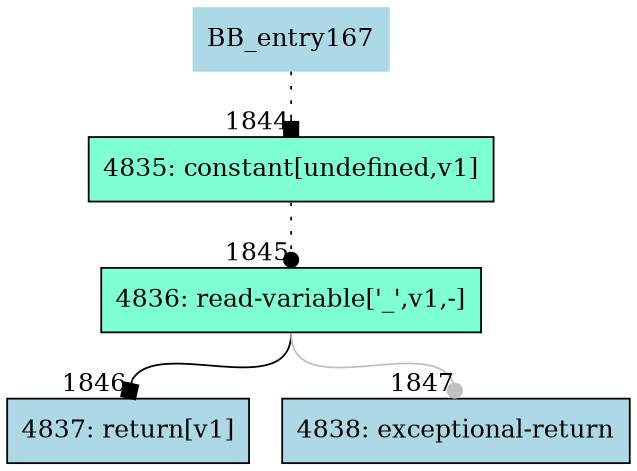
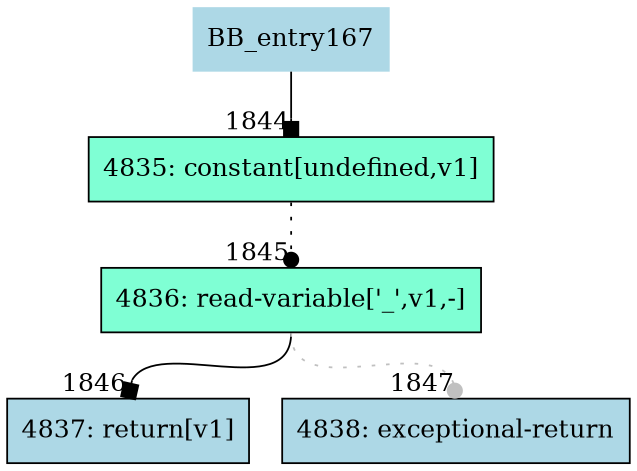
edge "BB_entry167" -> "4835: constant[undefined,v1]": style dotted -> solid
edge "4836: read-variable['_',v1,-]" -> "4838: exceptional-return": style solid -> dotted
